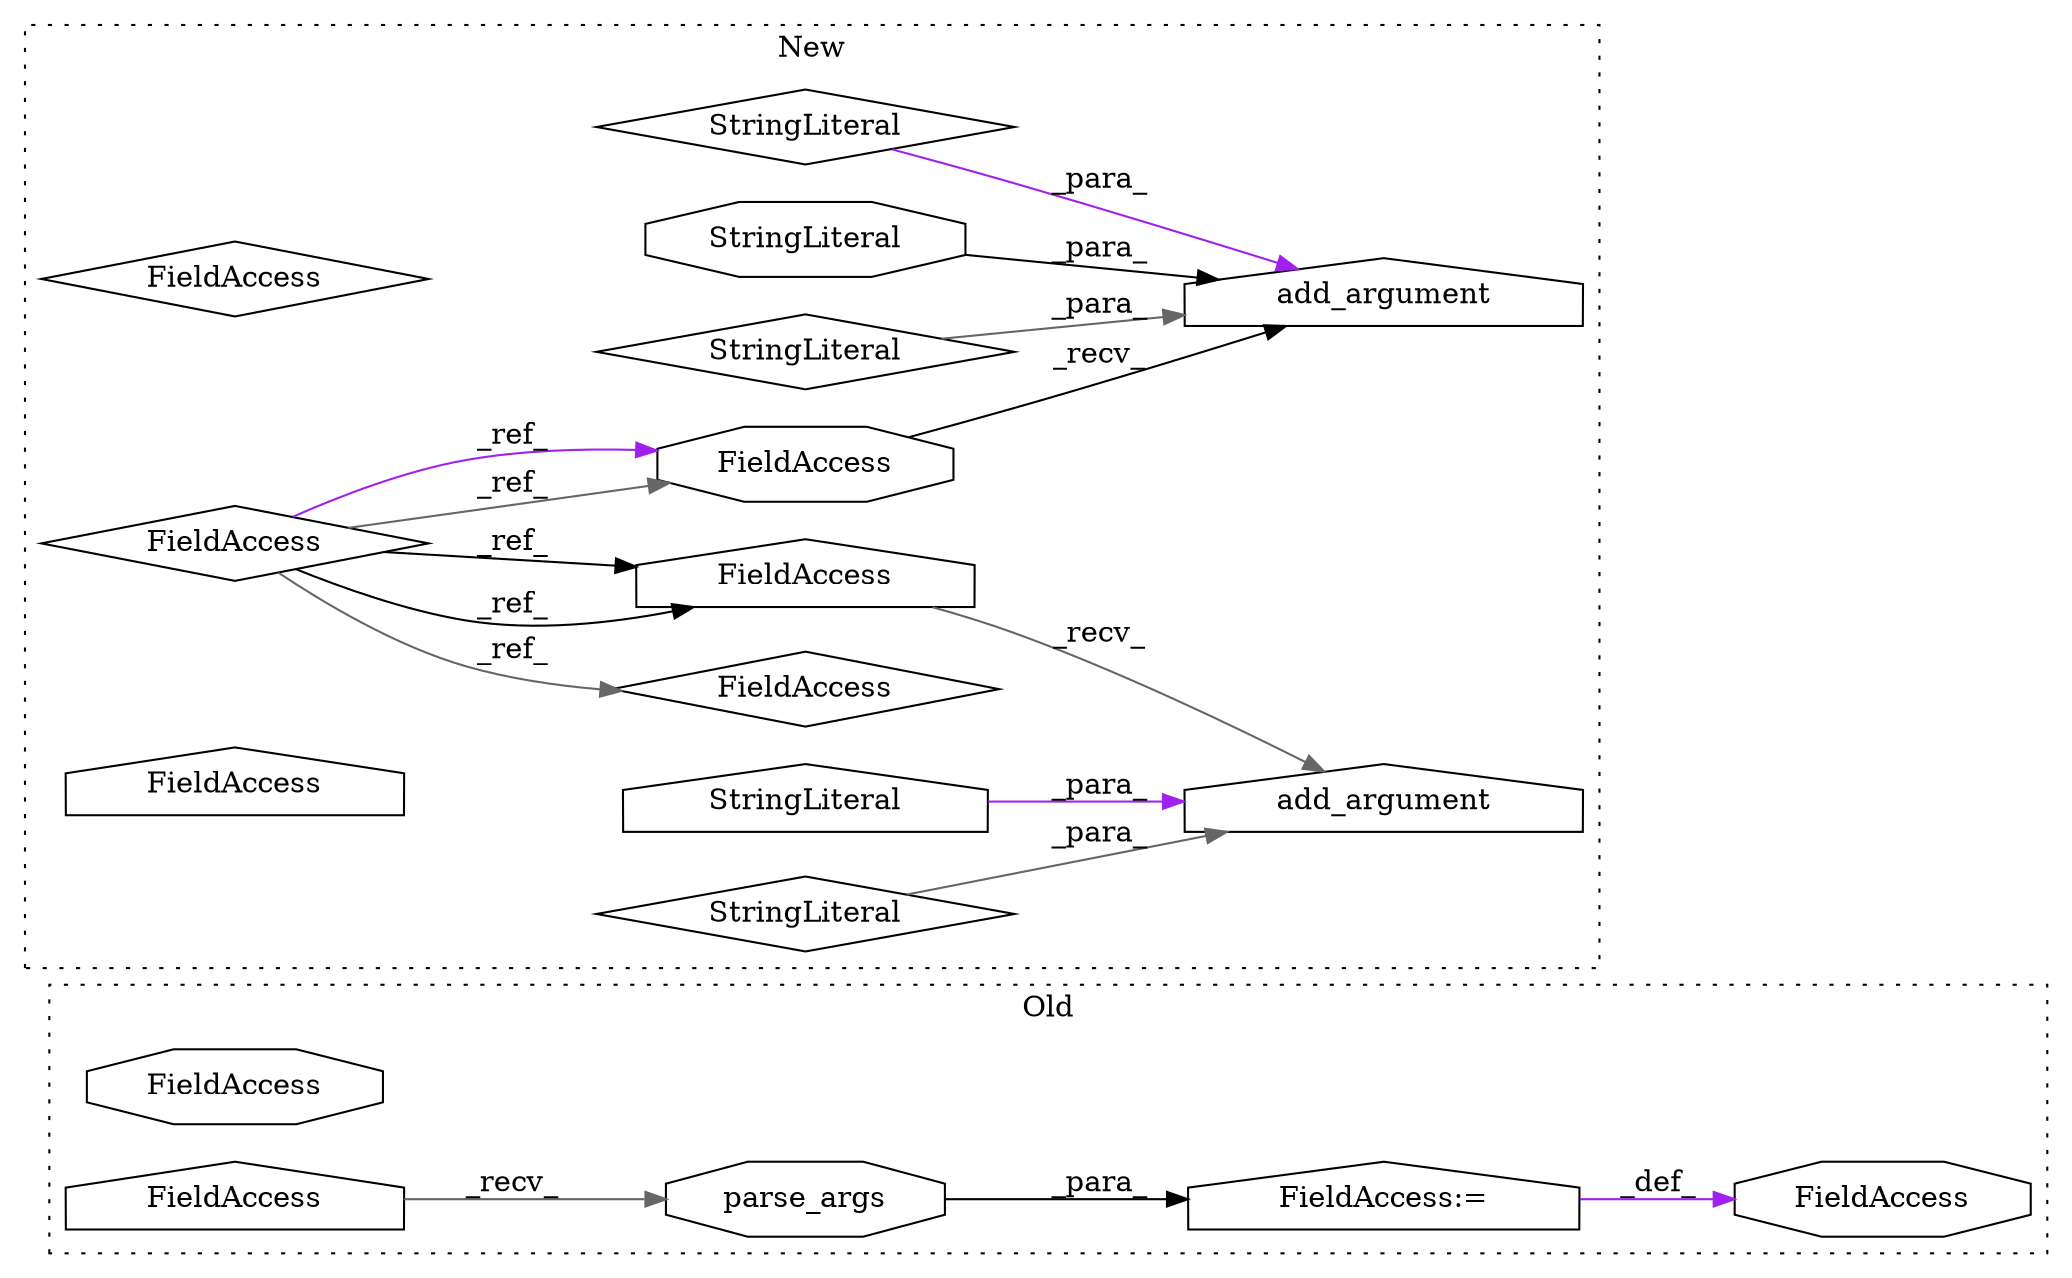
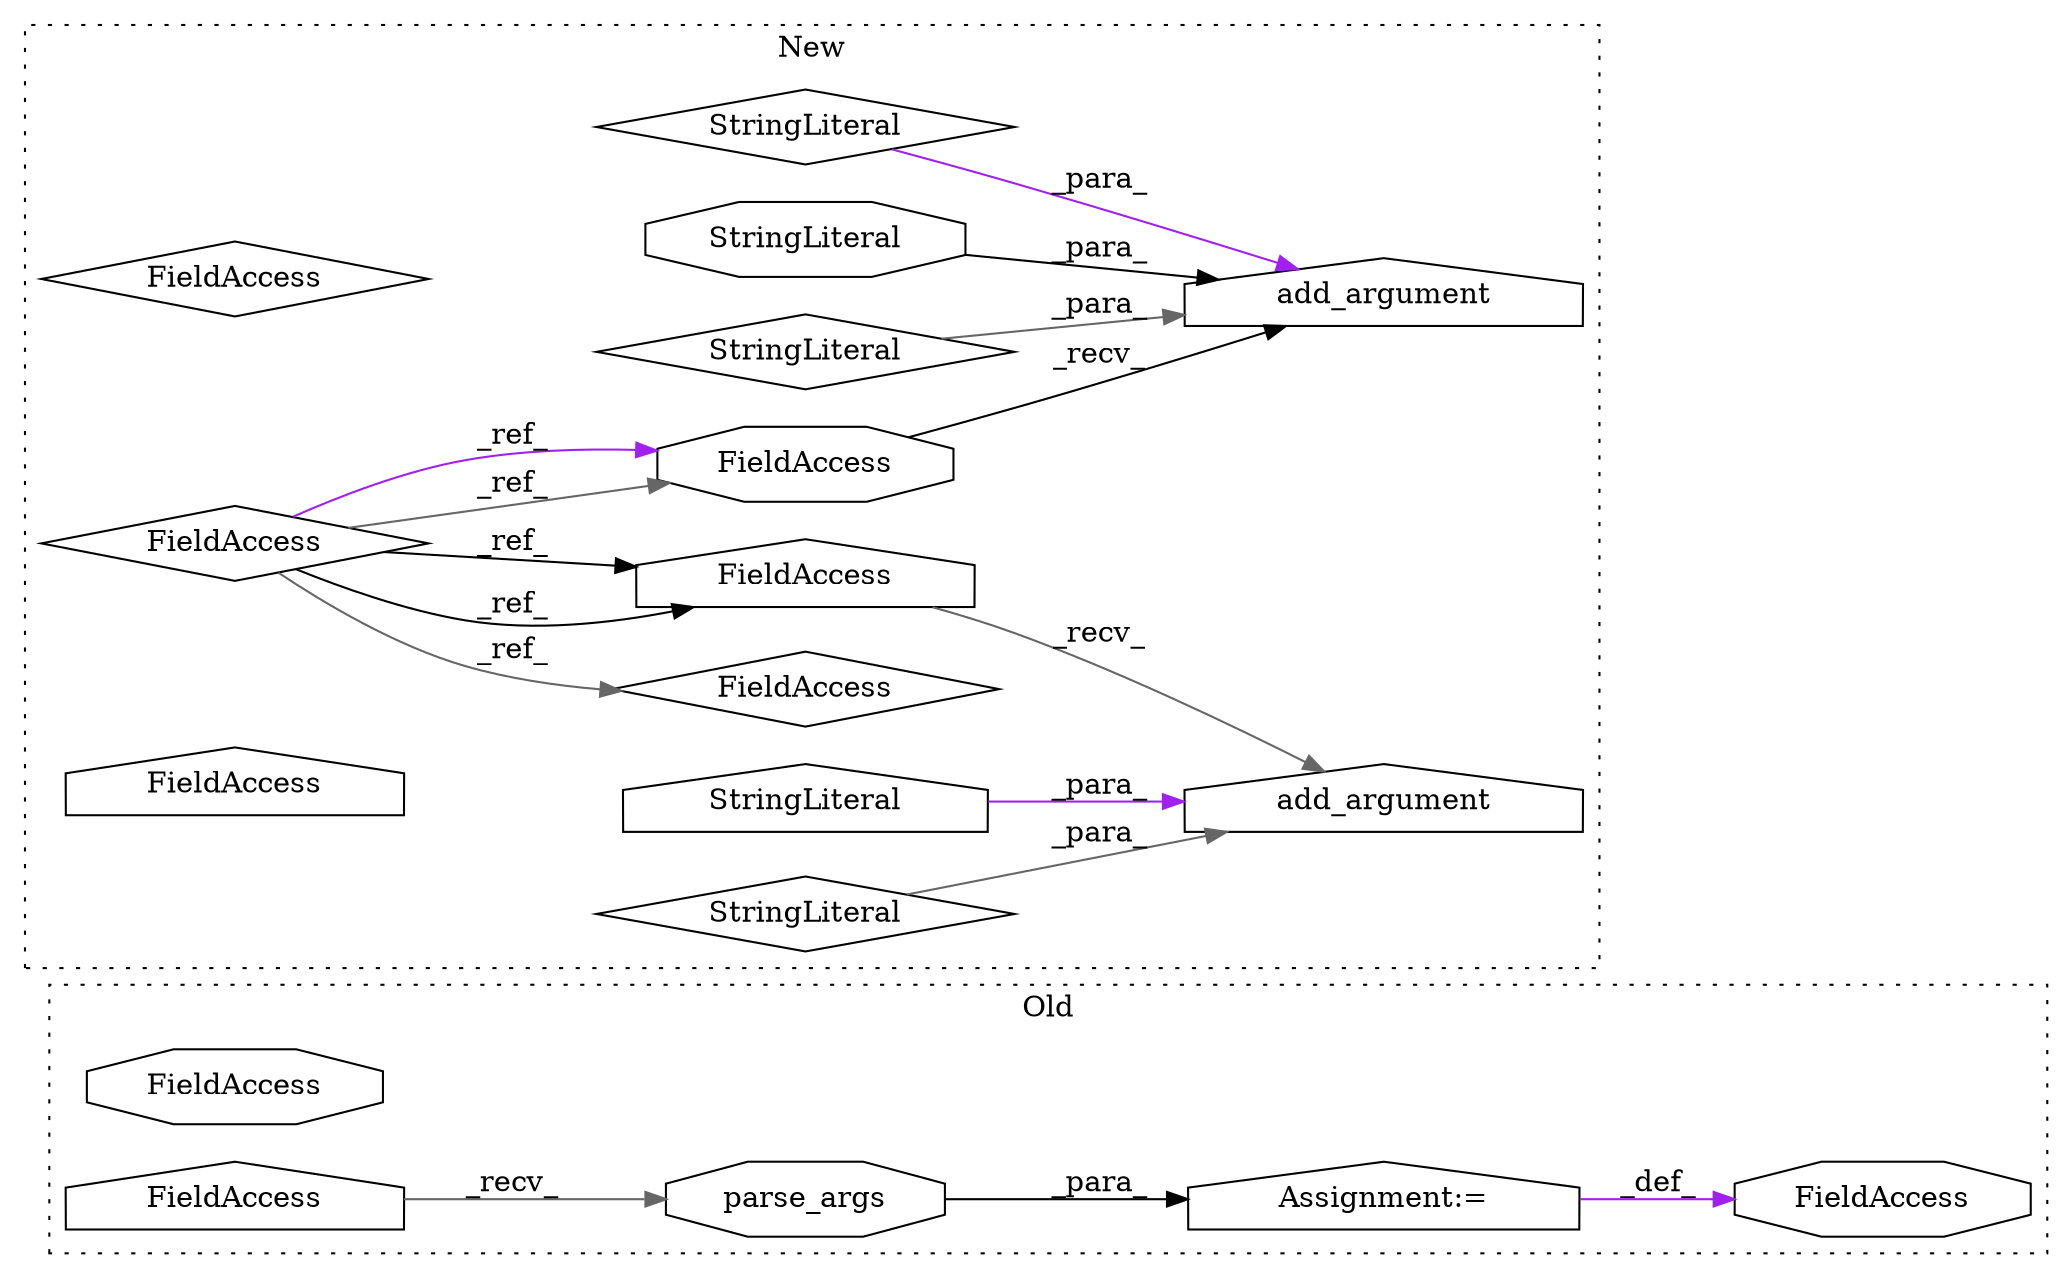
node "FieldAccess:=": label "FieldAccess:=" -> "Assignment:="
